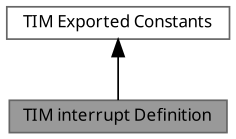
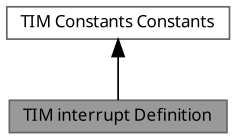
node "TIM Exported Constants": label "TIM Exported Constants" -> "TIM Constants Constants"
